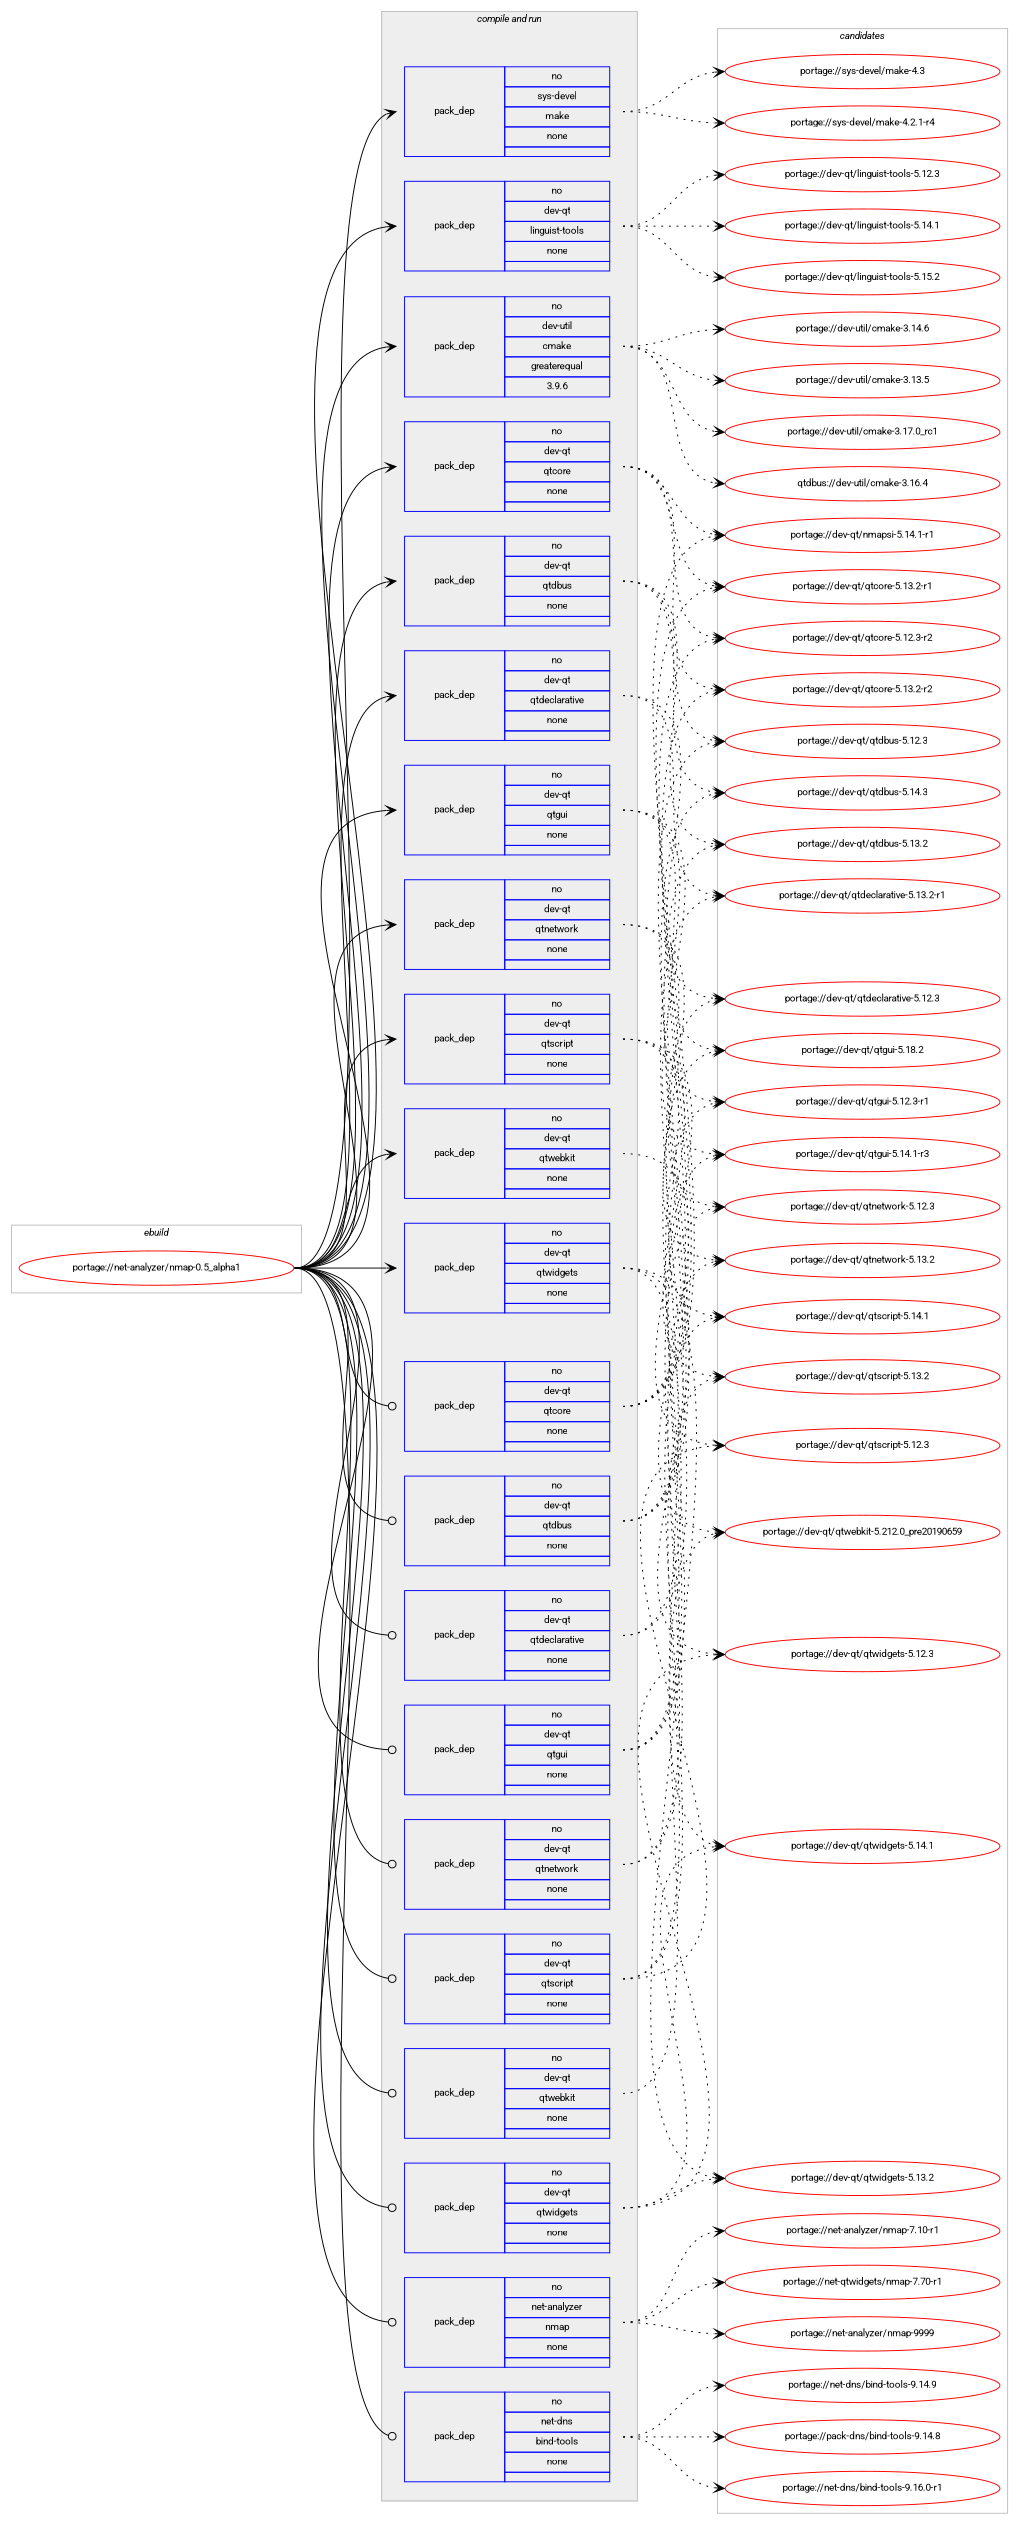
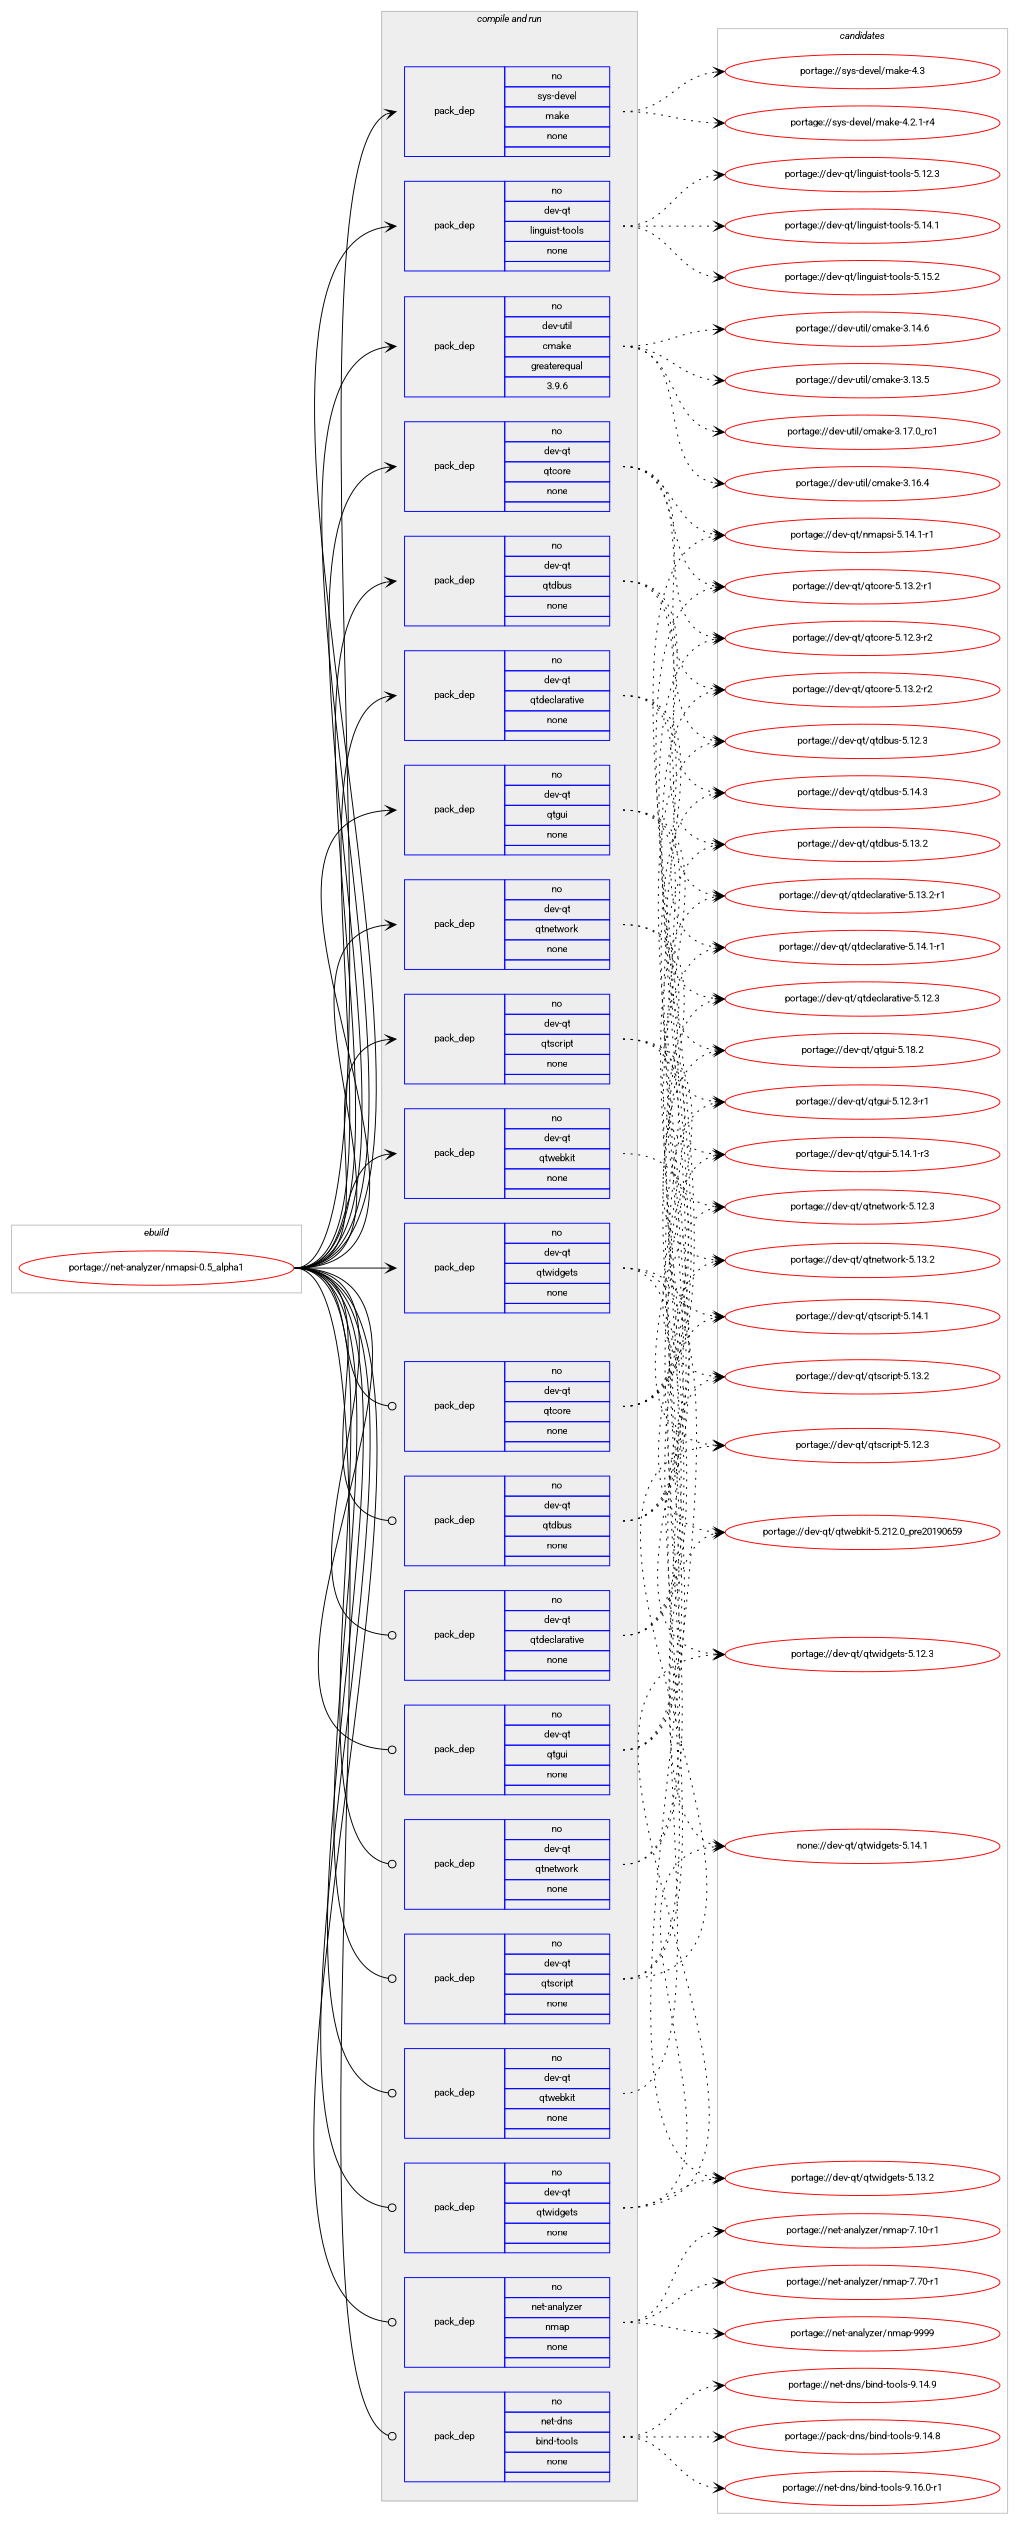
node "qtdbus://dev-util/cmake-3.16.4": label "qtdbus://dev-util/cmake-3.16.4" -> "portage://dev-util/cmake-3.16.4"
node "portage://dev-qt/qtdeclarative-5.14.1-r1": added
node "portage://net-analyzer/nmap-0.5_alpha1": label "portage://net-analyzer/nmap-0.5_alpha1" -> "portage://net-analyzer/nmapsi-0.5_alpha1"
node "portage://dev-qt/qtwidgets-5.14.1": label "portage://dev-qt/qtwidgets-5.14.1" -> "none://dev-qt/qtwidgets-5.14.1"
node "portage://net-qtwidgets/nmap-7.70-r1": label "portage://net-qtwidgets/nmap-7.70-r1" -> "portage://net-analyzer/nmap-7.70-r1"
